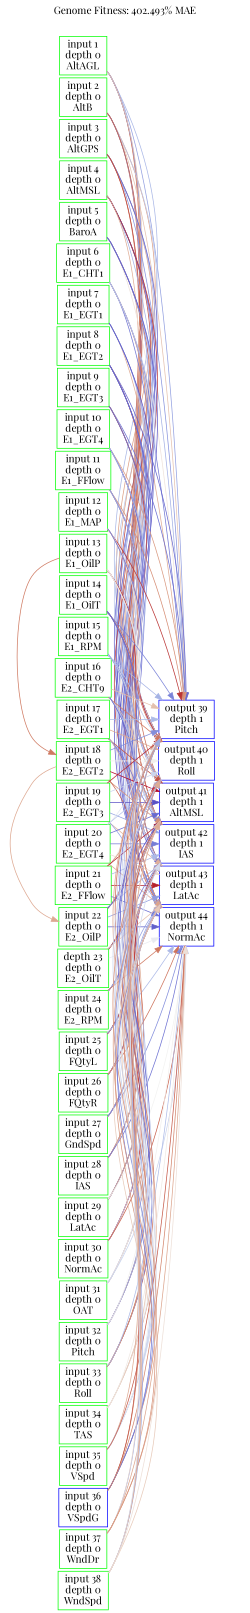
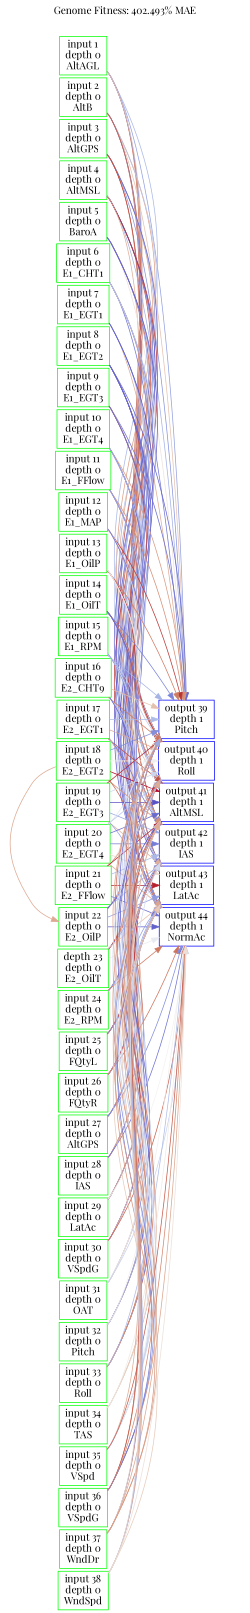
edge "input 8 depth 0 E1_EGT2" -> "output 41 depth 1 AltMSL": color #d28269 -> #5e58c8
edge "input 13 depth 0 E1_OilP" -> "input 18 depth 0 E2_EGT2": now "input 13 depth 0 E1_OilP" -> "output 39 depth 1 Pitch"
edge "input 25 depth 0 FQtyL" -> "output 44 depth 1 NormAc": removed
node "input 27 depth 0 GndSpd": label "input 27 depth 0 GndSpd" -> "input 27 depth 0 AltGPS"
edge "input 37 depth 0 WndDr" -> "output 39 depth 1 Pitch": added
node "input 30 depth 0 NormAc": label "input 30 depth 0 NormAc" -> "input 30 depth 0 VSpdG"
node "input 36 depth 0 VSpdG": color blue -> green
